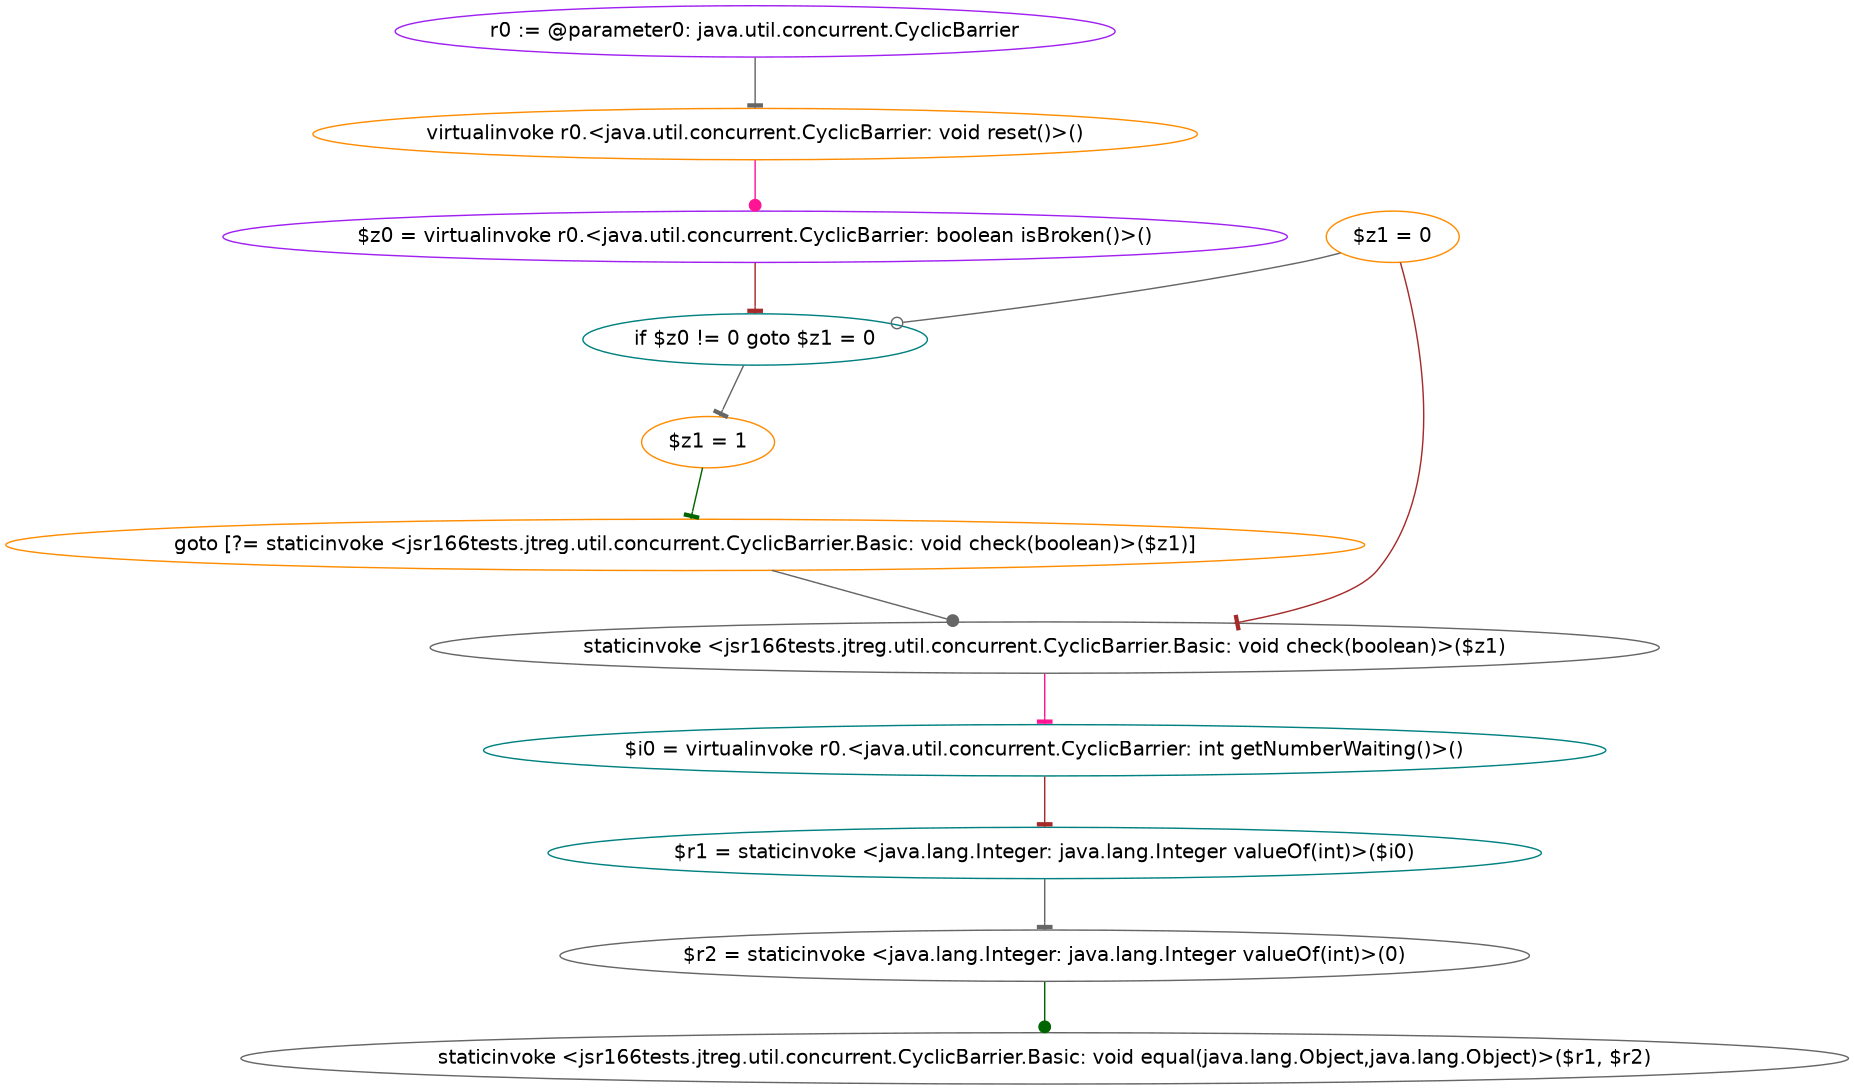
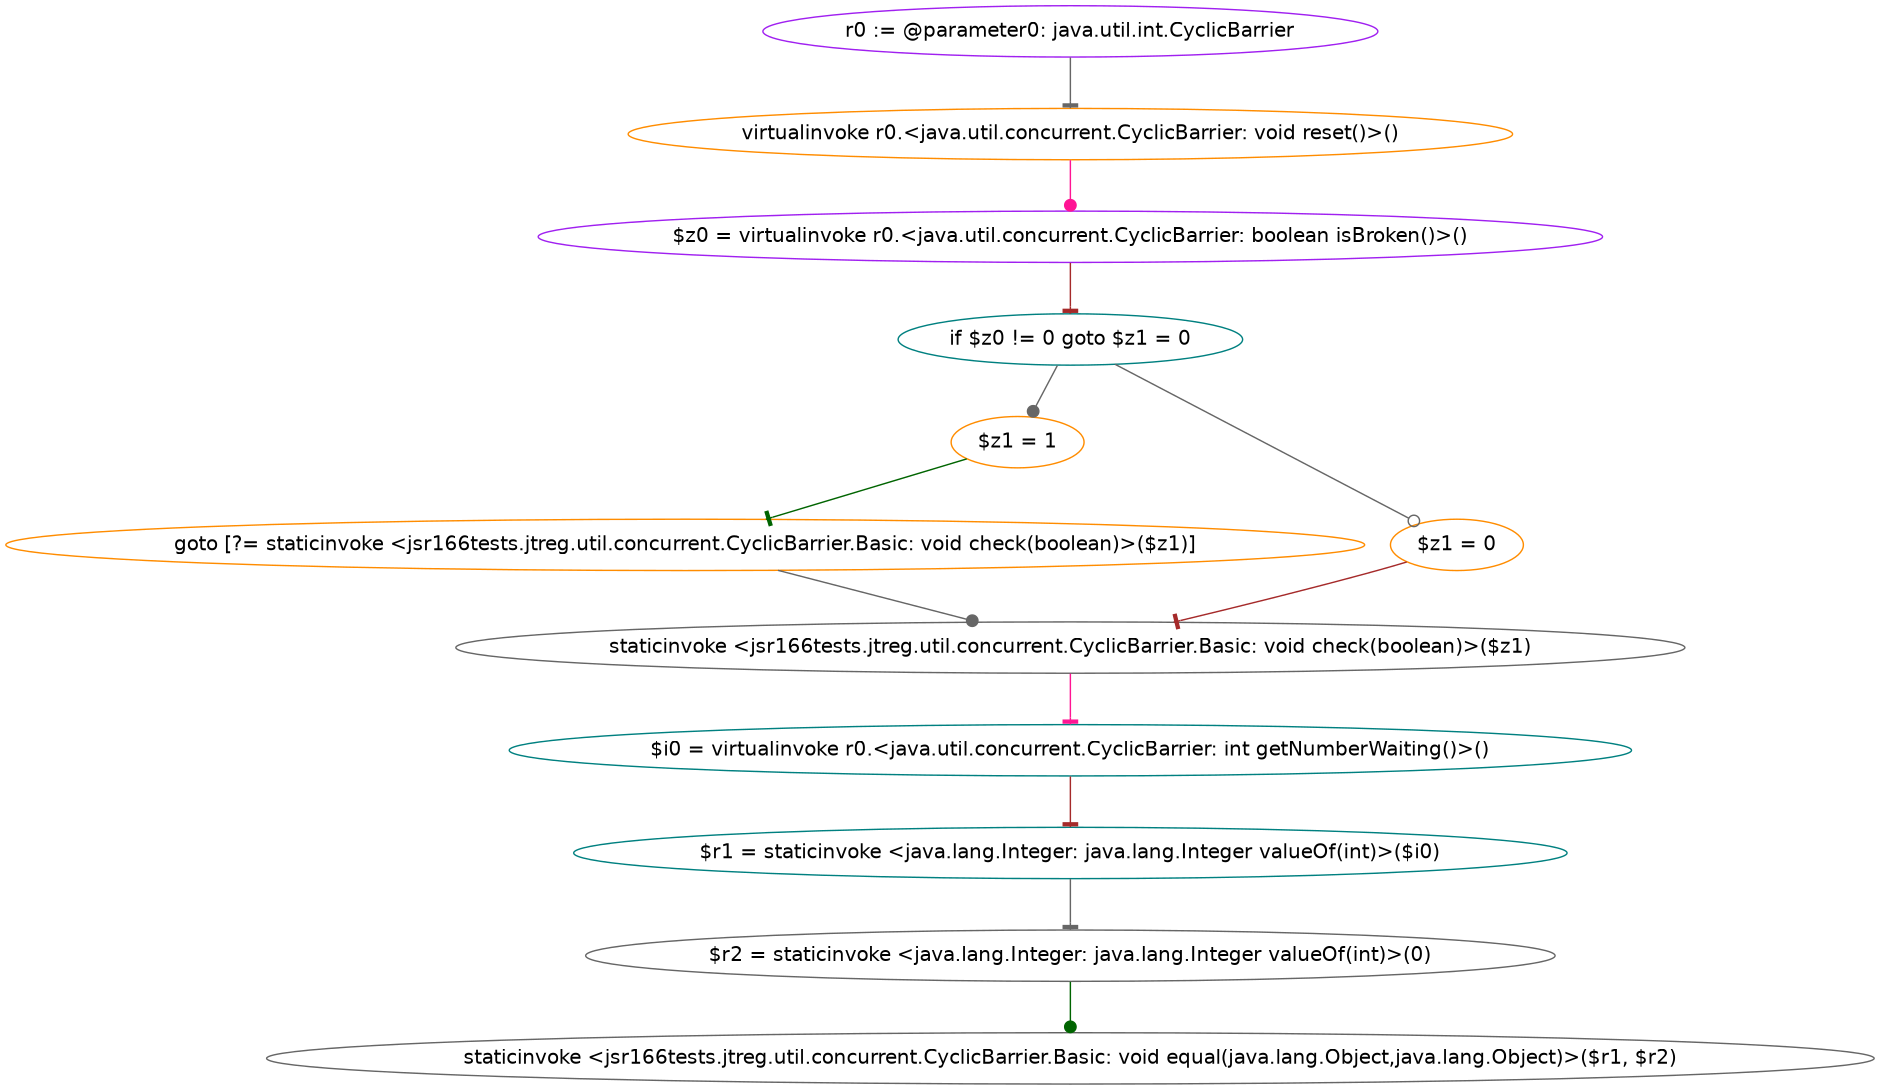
node "r0 := @parameter0: java.util.concurrent.CyclicBarrier": label "r0 := @parameter0: java.util.concurrent.CyclicBarrier" -> "r0 := @parameter0: java.util.int.CyclicBarrier"
edge "$z1 = 0" -> "if $z0 != 0 goto $z1 = 0": reversed
edge "if $z0 != 0 goto $z1 = 0" -> "$z1 = 1": arrowhead tee -> dot
